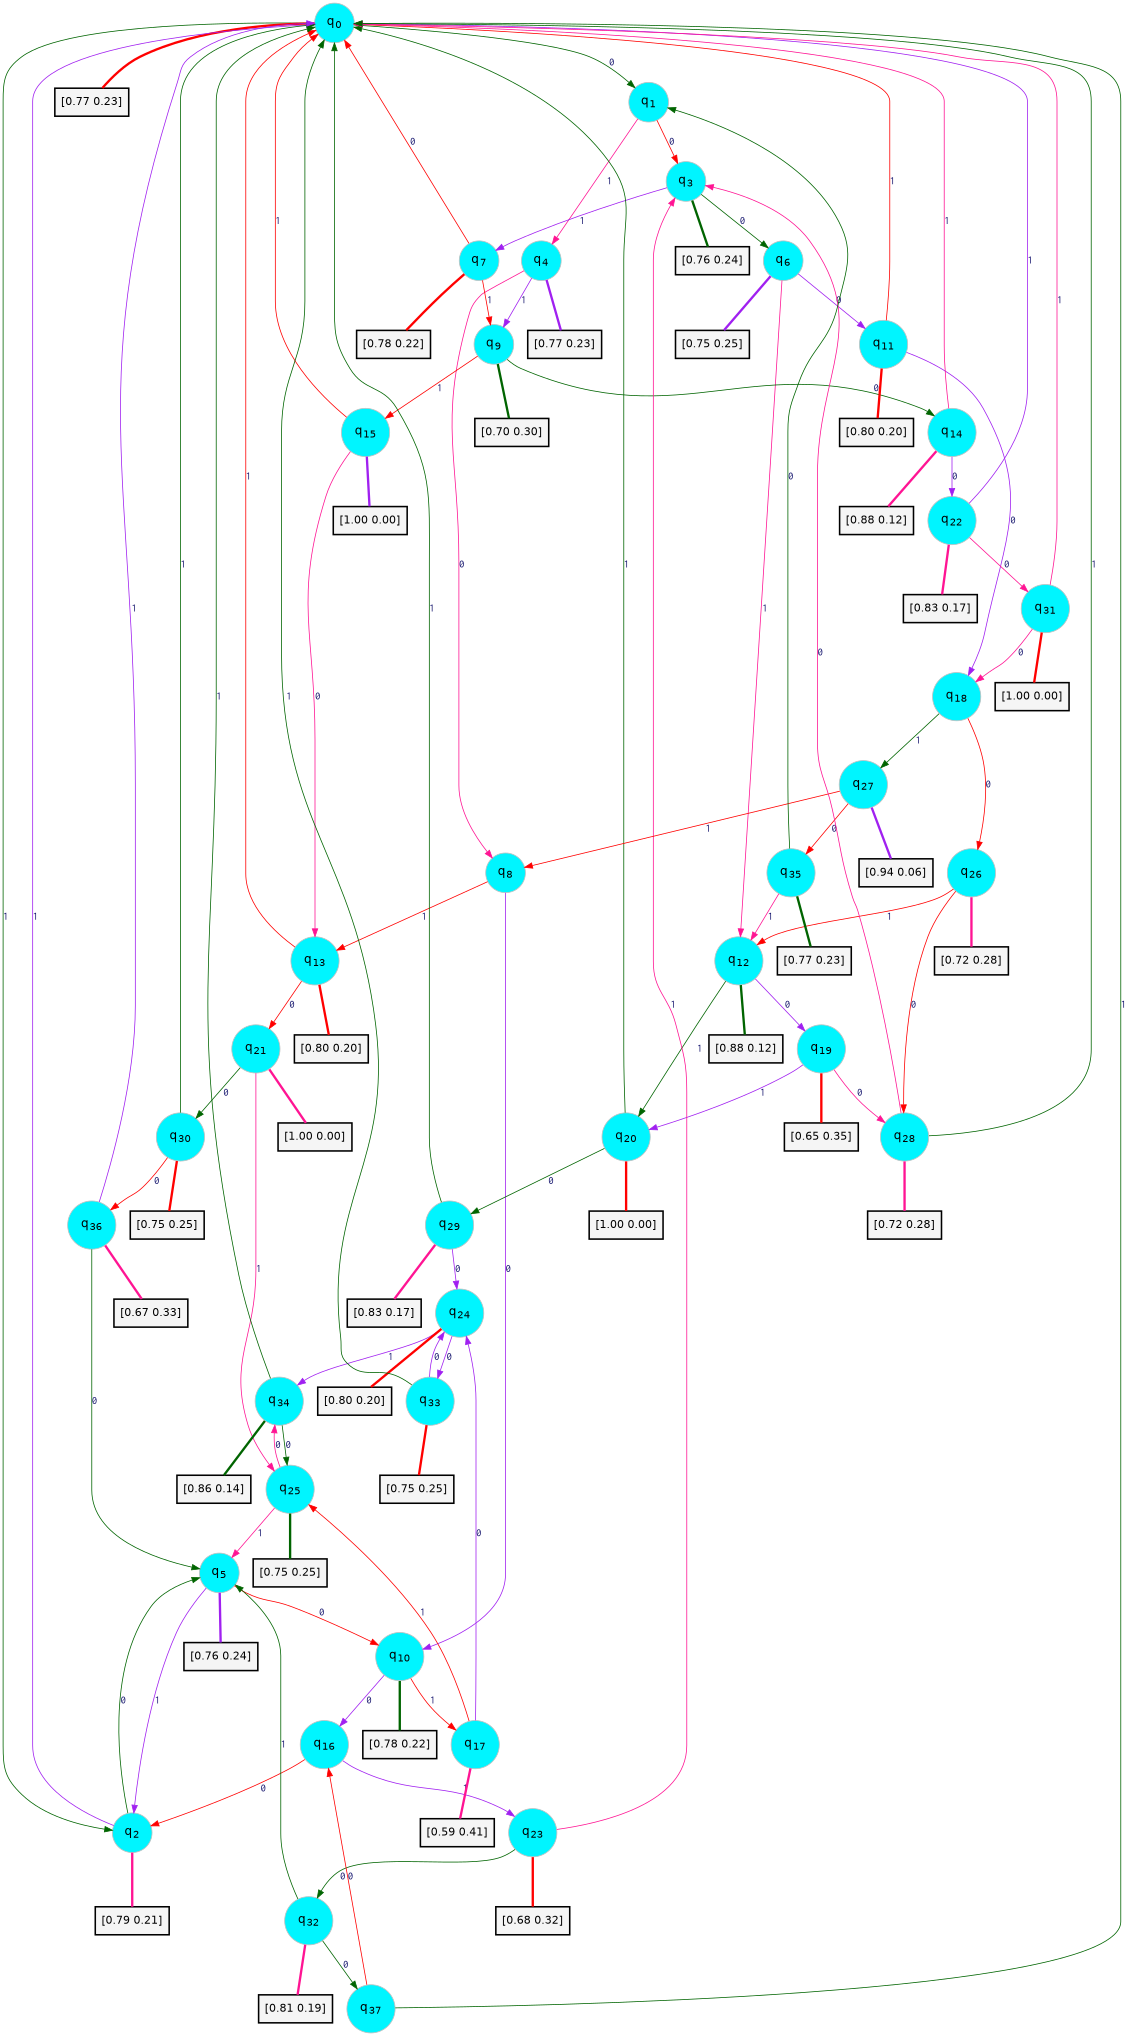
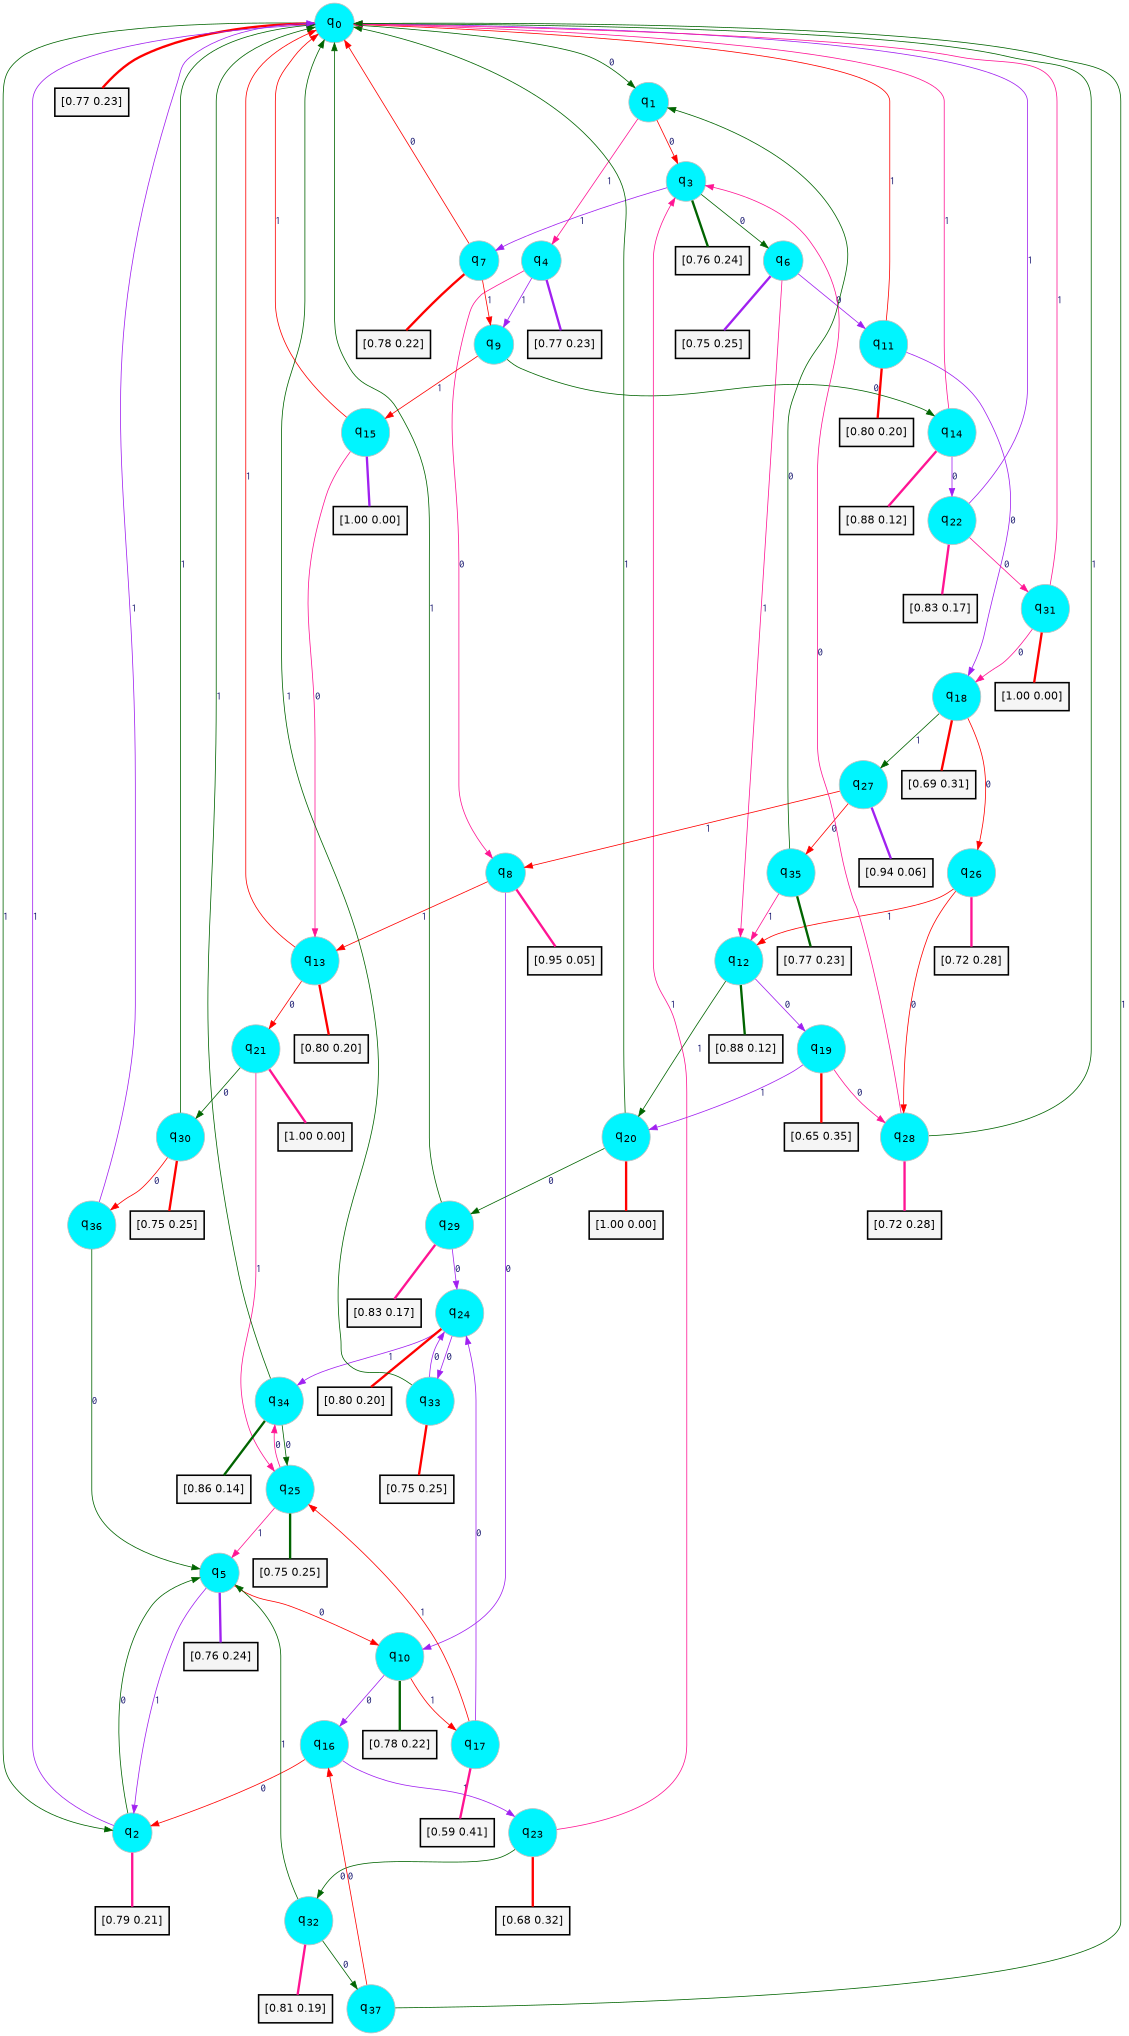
node "[0.70 0.30]": removed
node "[0.69 0.31]": added
node "[0.95 0.05]": added
node "[0.67 0.33]": removed
